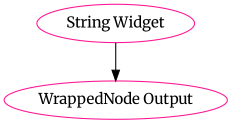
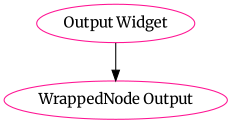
node "String Widget": label "String Widget" -> "Output Widget"
